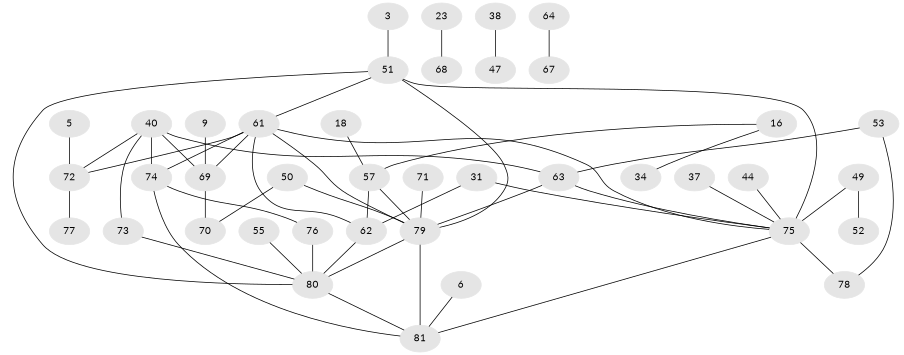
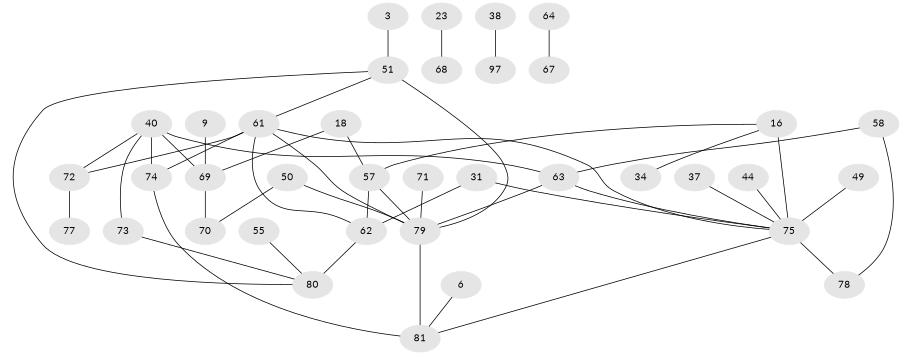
node "47": label "47" -> "97"
edge "51" -- "75": now "16" -- "75"
node "5": removed
node "53": label "53" -> "58"
edge "61" -- "69": now "18" -- "69"
node "76": removed
node "52": removed
edge "79" -- "80": removed
edge "80" -- "81": removed
